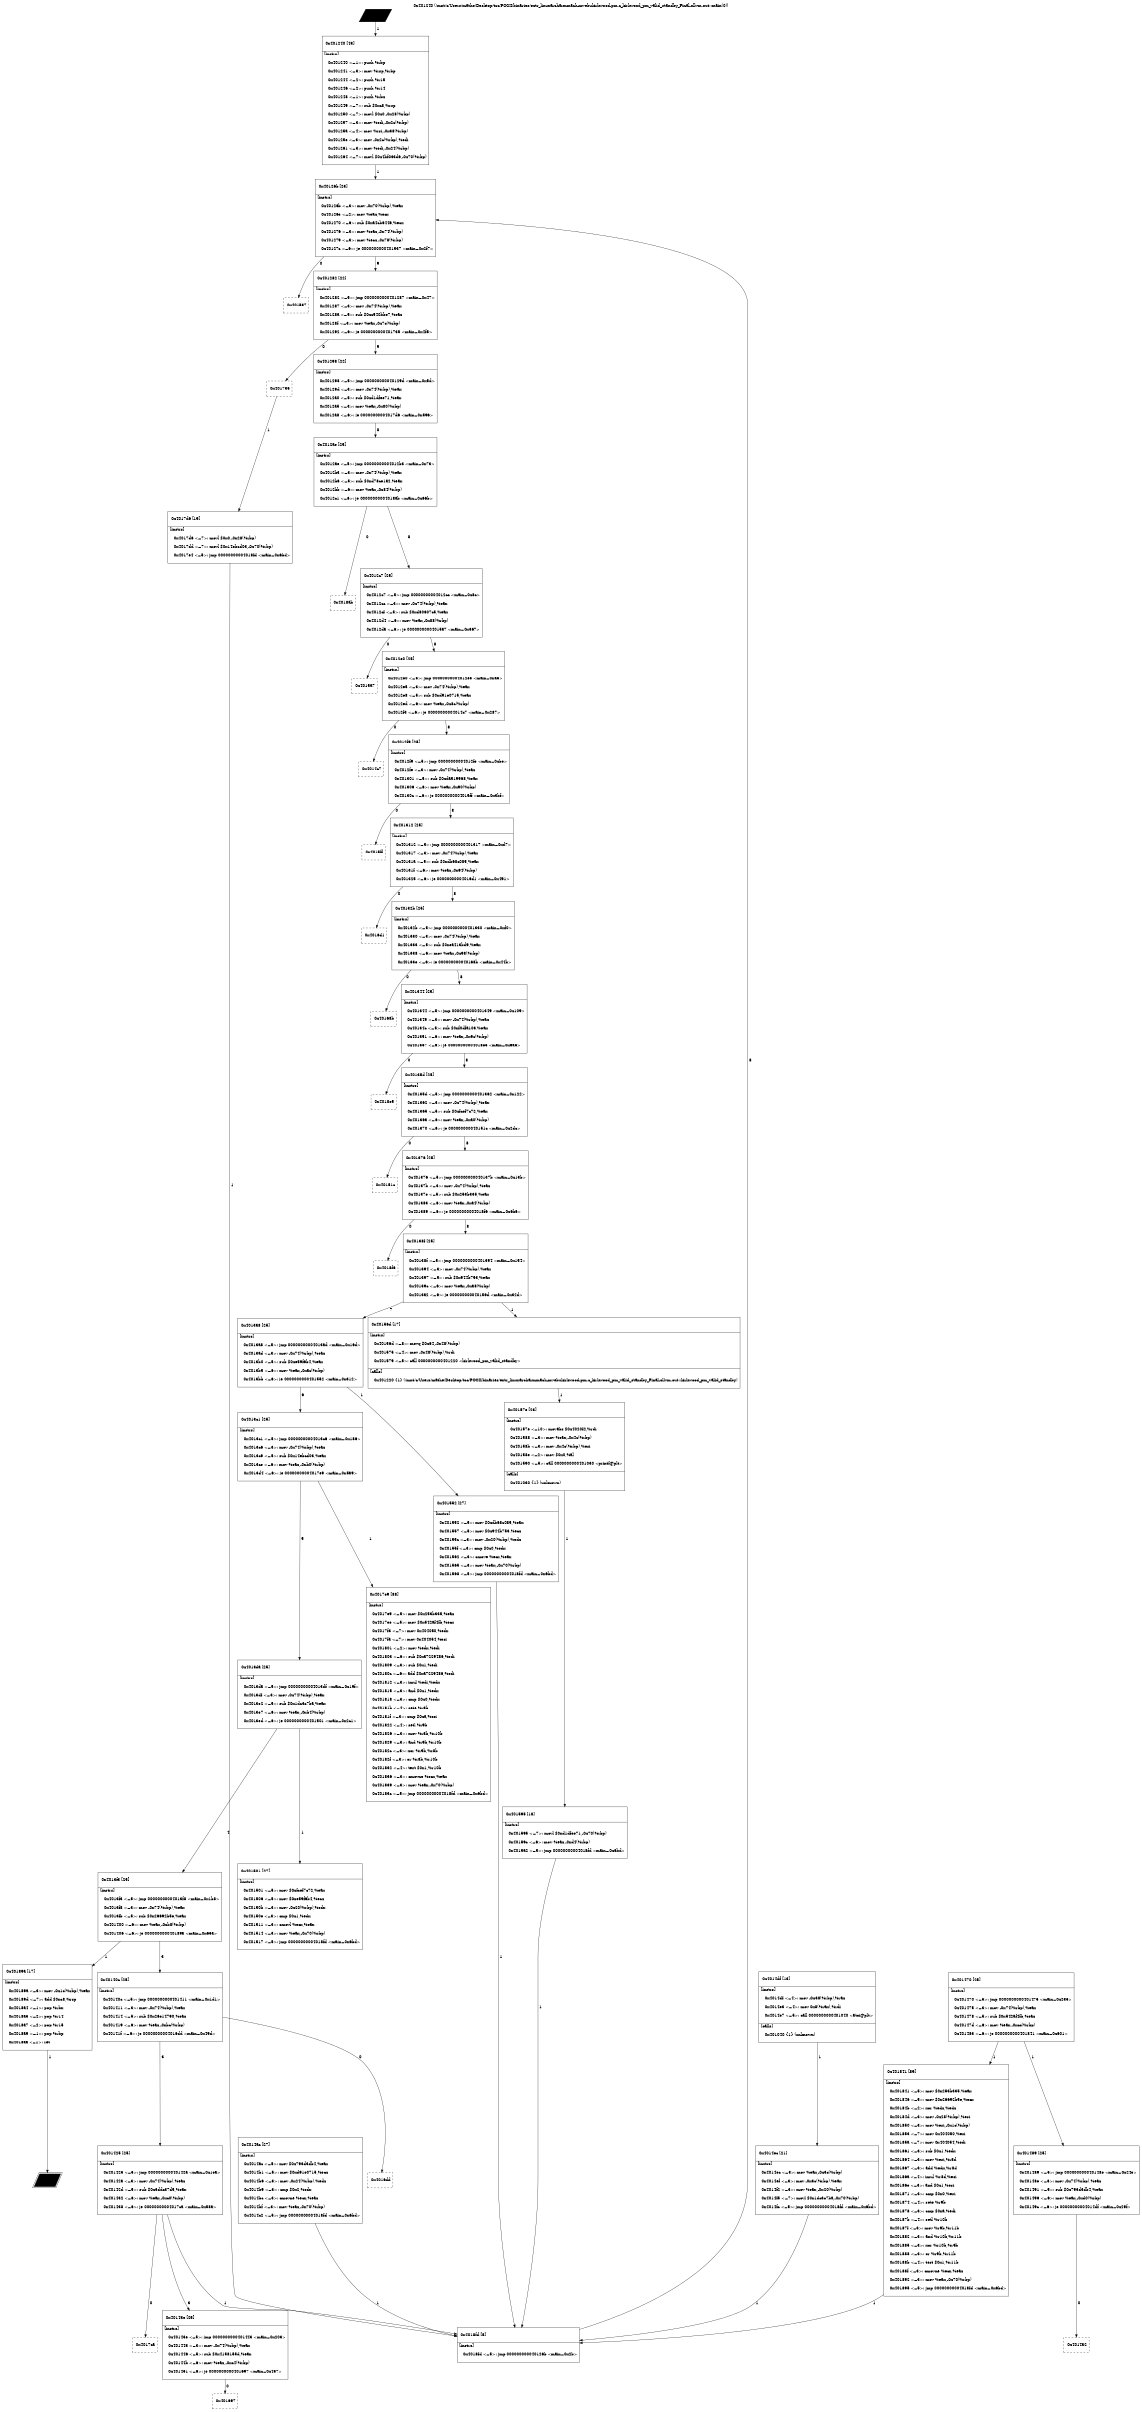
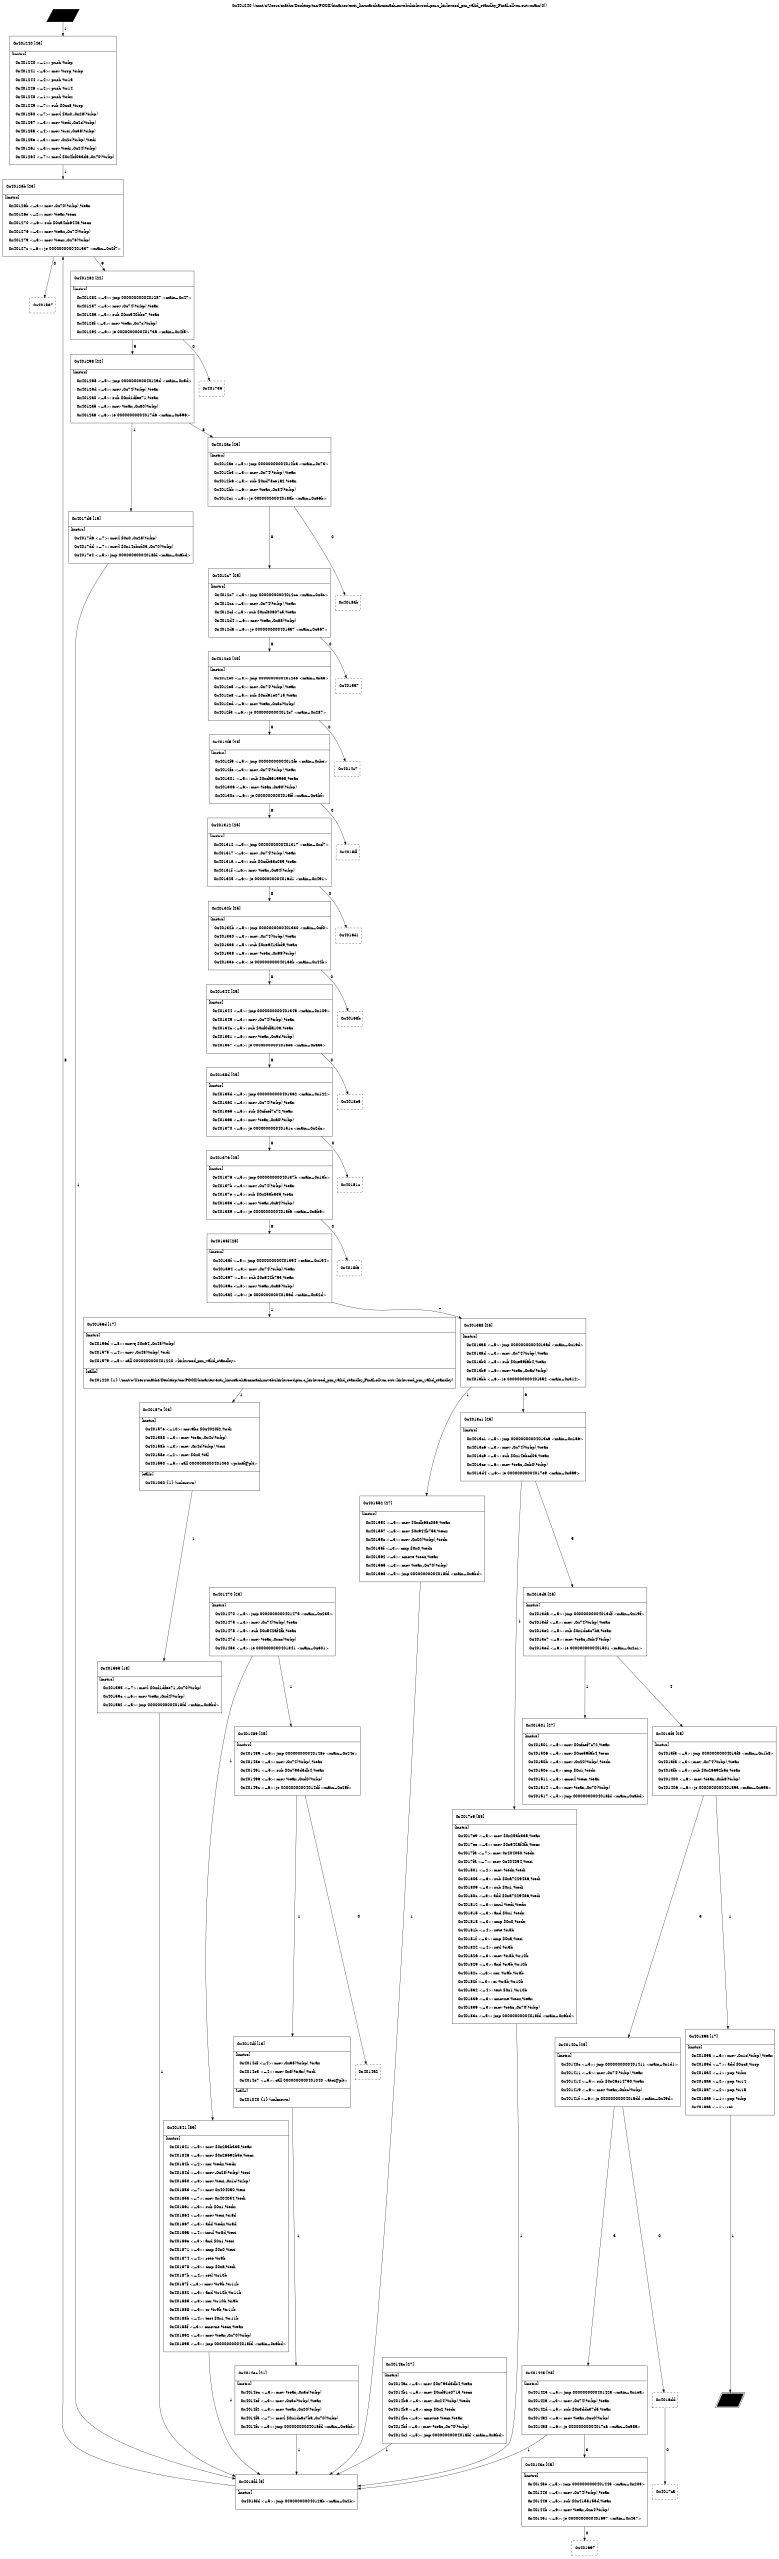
edge "0x401735" -> "0x4017d6 [19]": now "0x401298 [22]" -> "0x4017d6 [19]"
edge "0x401489 [25]" -> "0x4014df [13]": added, label "1"
edge "0x401425 [25]" -> "0x4017ca": now "0x4016dd" -> "0x4017ca"
edge "0x4017e9 [88]" -> "0x4018fd [5]": added, label "1"
